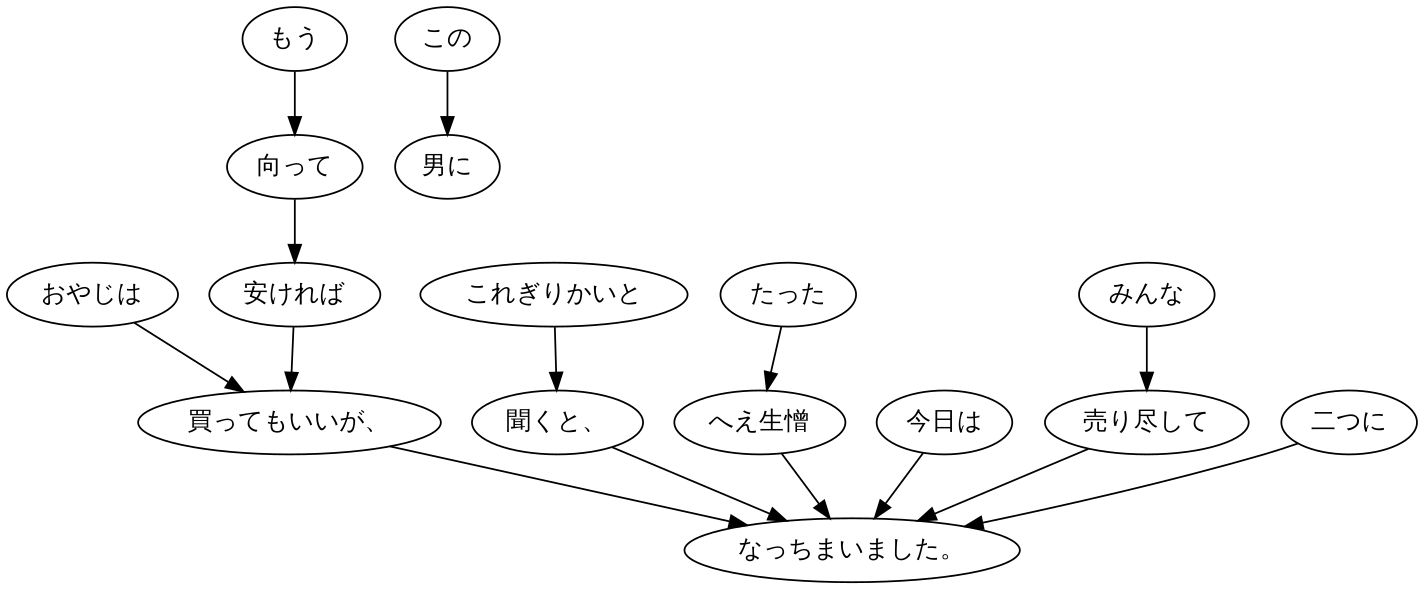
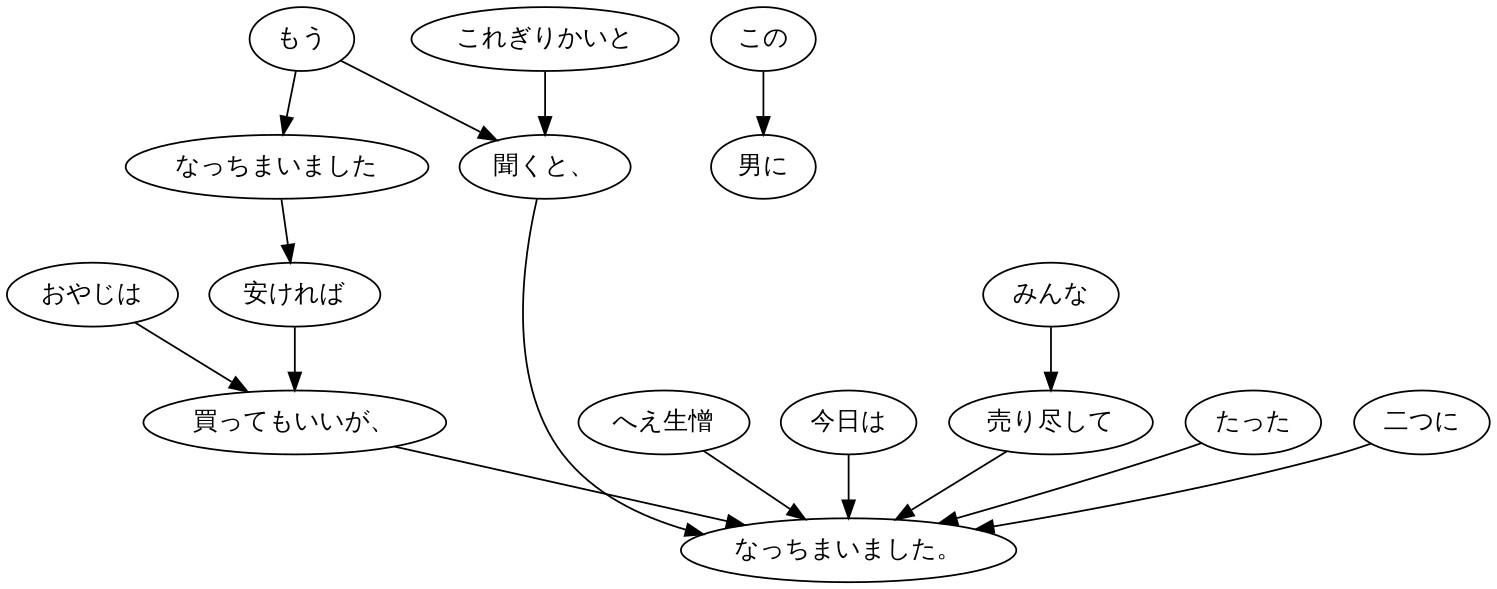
edge "もう" -> "聞くと、": added
node "向って": label "向って" -> "なっちまいました"
edge "たった" -> "へえ生憎": now "たった" -> "なっちまいました。"
